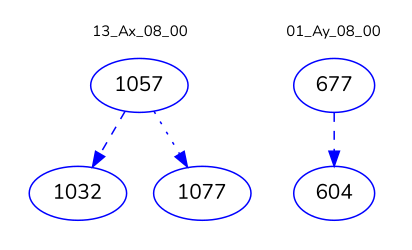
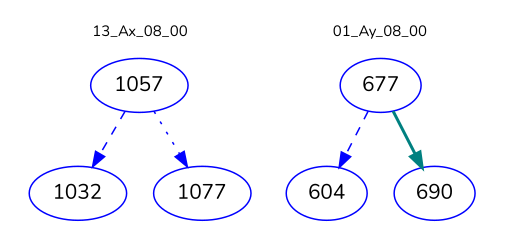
node "690": added
